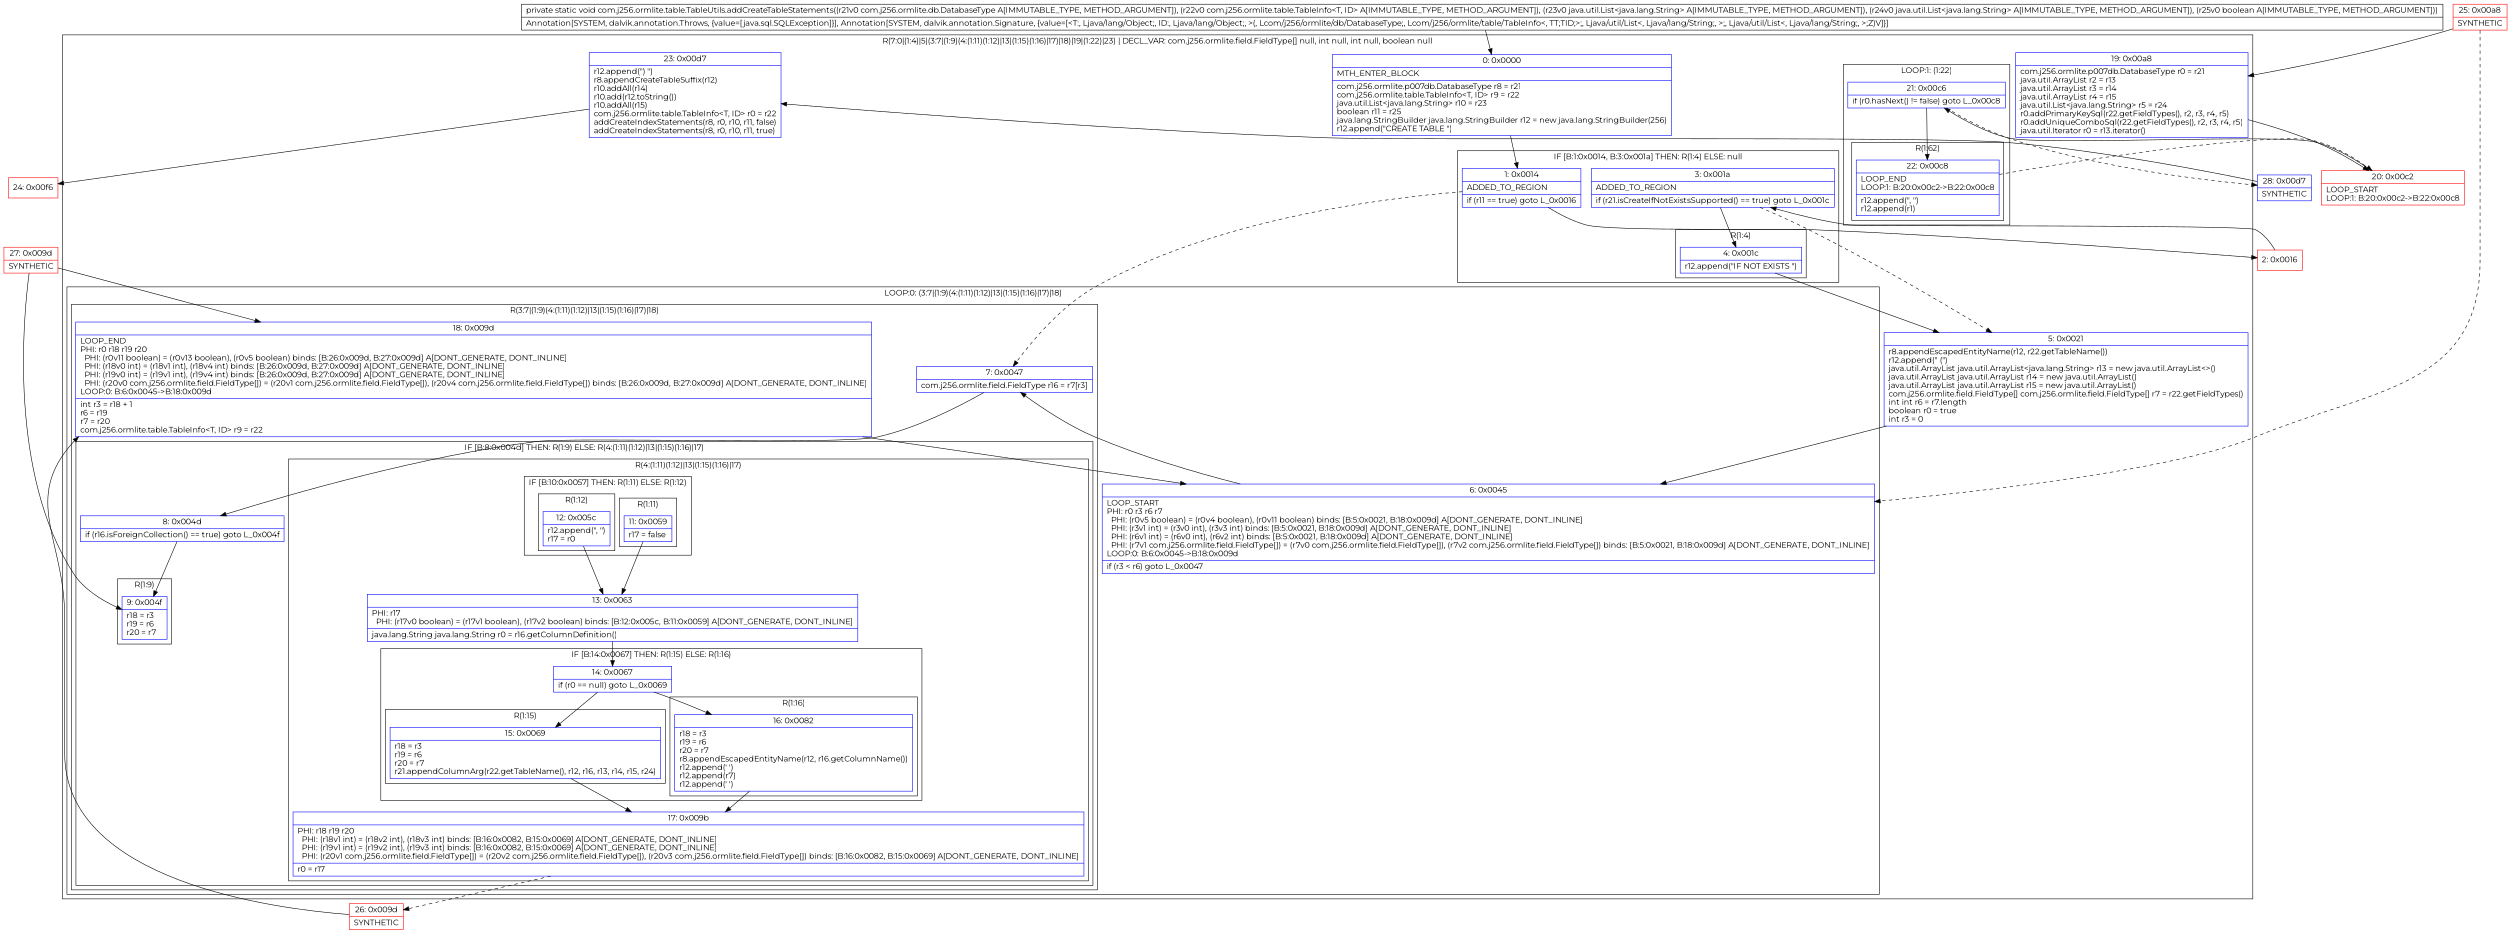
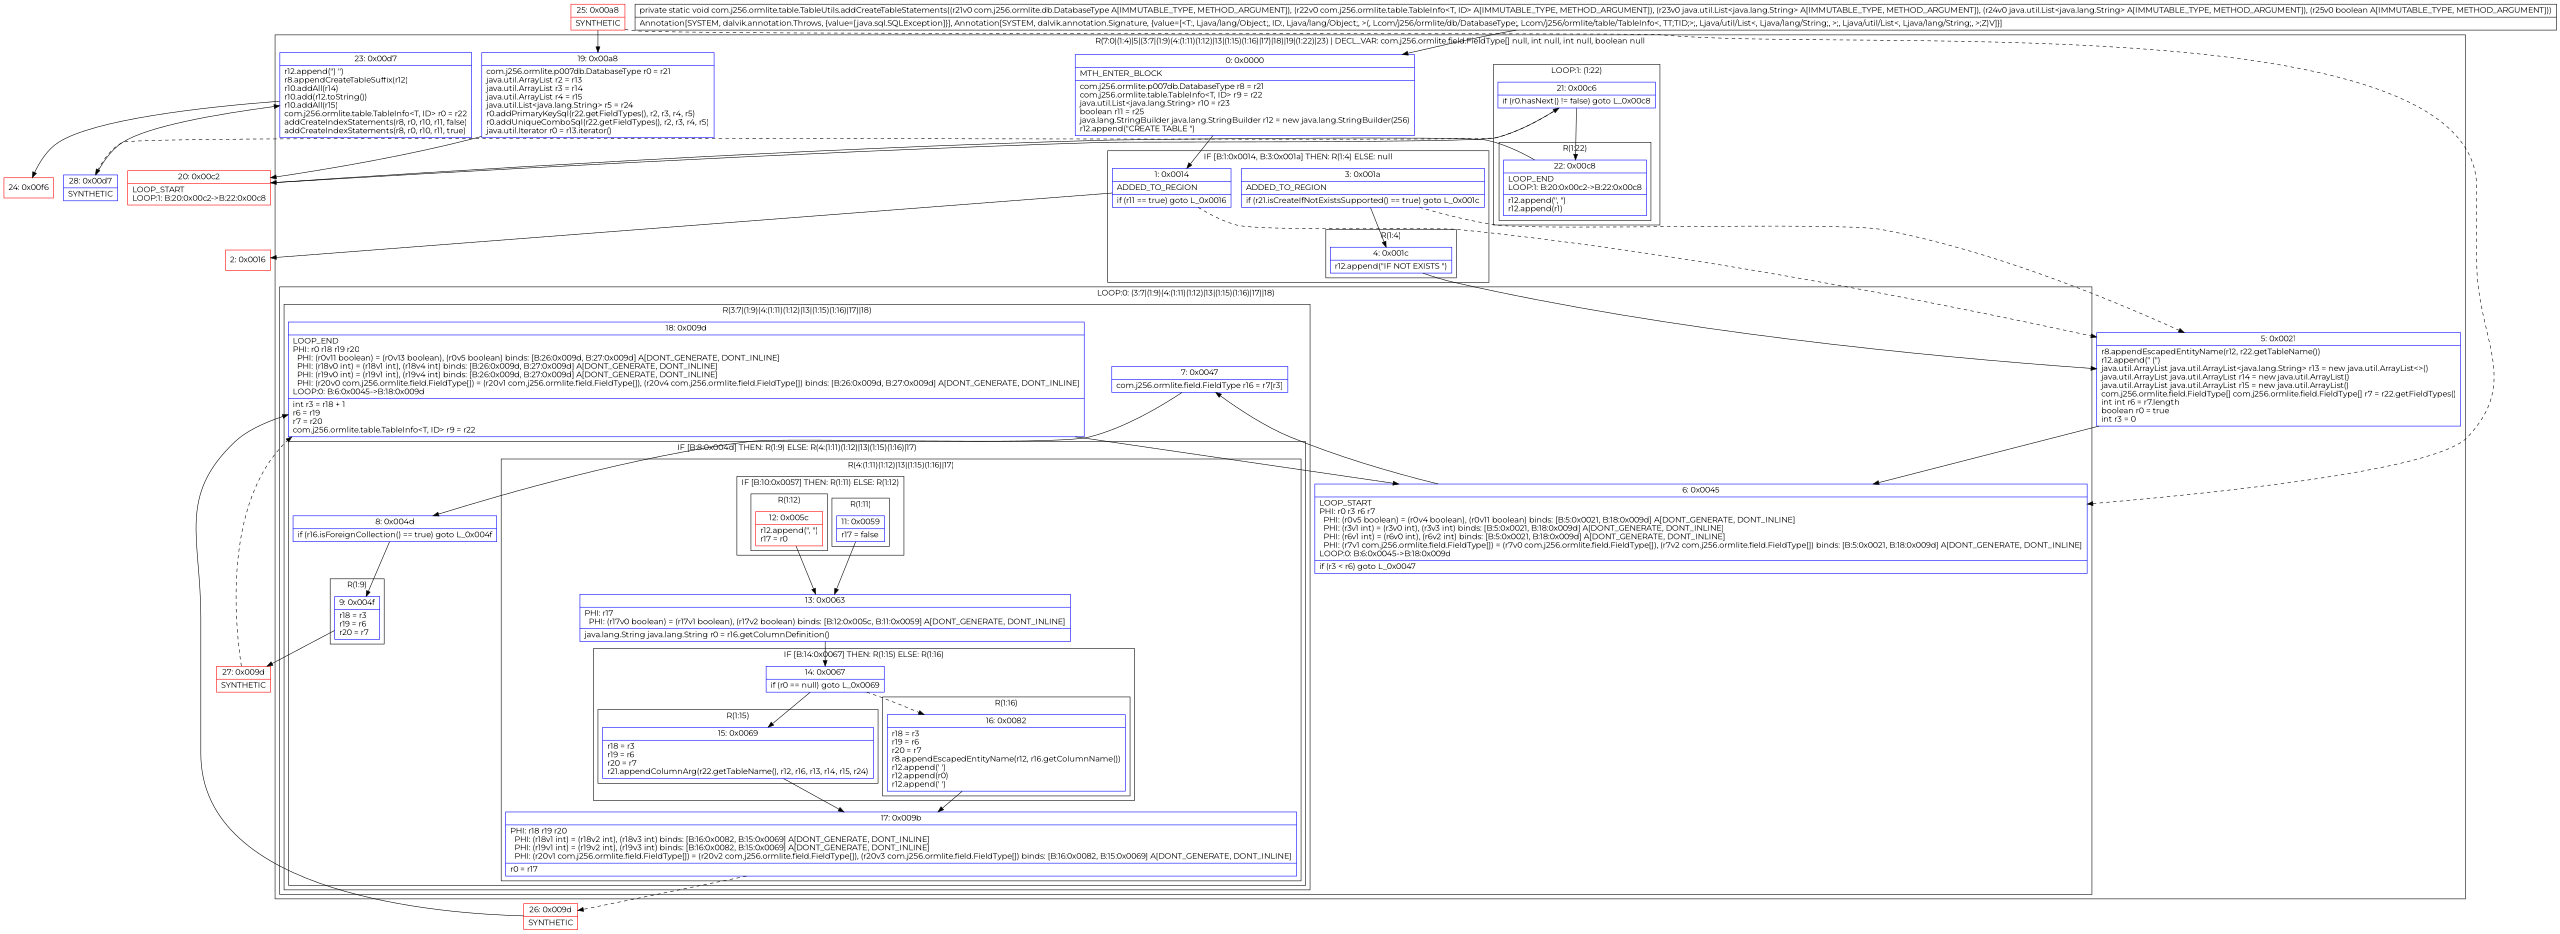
edge "22: 0x00c8" -> "20: 0x00c2": style dashed -> solid
cluster "R(1:62)": label "R(1:62)" -> "R(1:22)"
edge "2: 0x0016" -> "3: 0x001a": removed
edge "1: 0x0014" -> "7: 0x0047": now "1: 0x0014" -> "5: 0x0021"
edge "27: 0x009d" -> "18: 0x009d": style solid -> dashed
edge "27: 0x009d" -> "9: 0x004f": reversed
node "12: 0x005c": color blue -> red
edge "14: 0x0067" -> "16: 0x0082": style solid -> dashed
node "16: 0x0082": text "r12.append(r7)" -> "r12.append(r0)"
